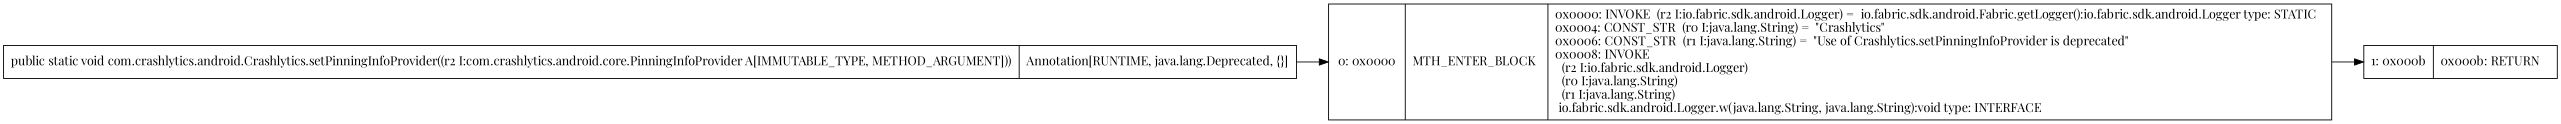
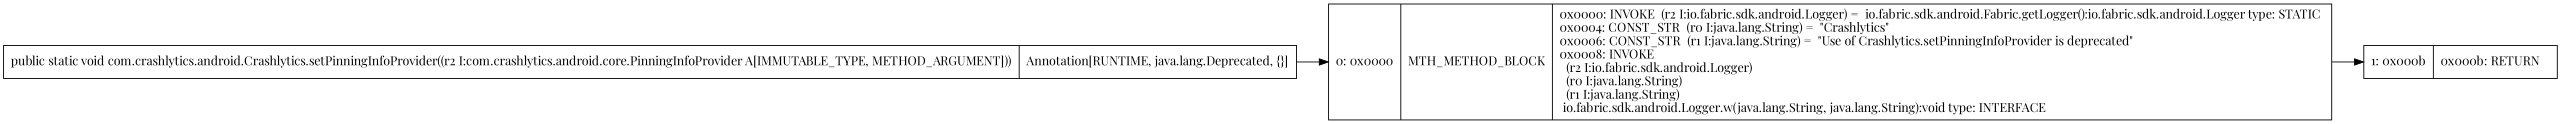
node "0: 0x0000": text "MTH_ENTER_BLOCK" -> "MTH_METHOD_BLOCK"
